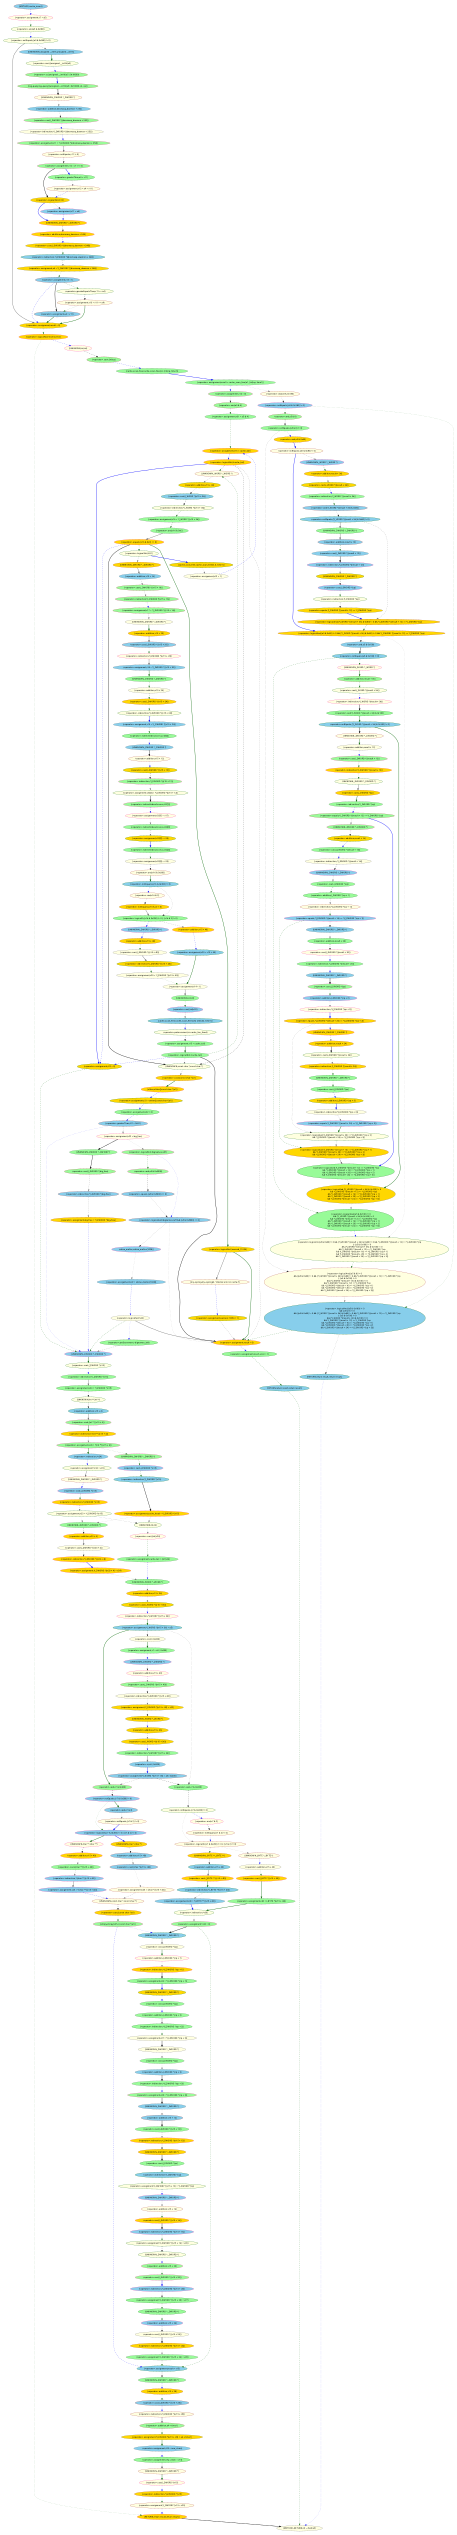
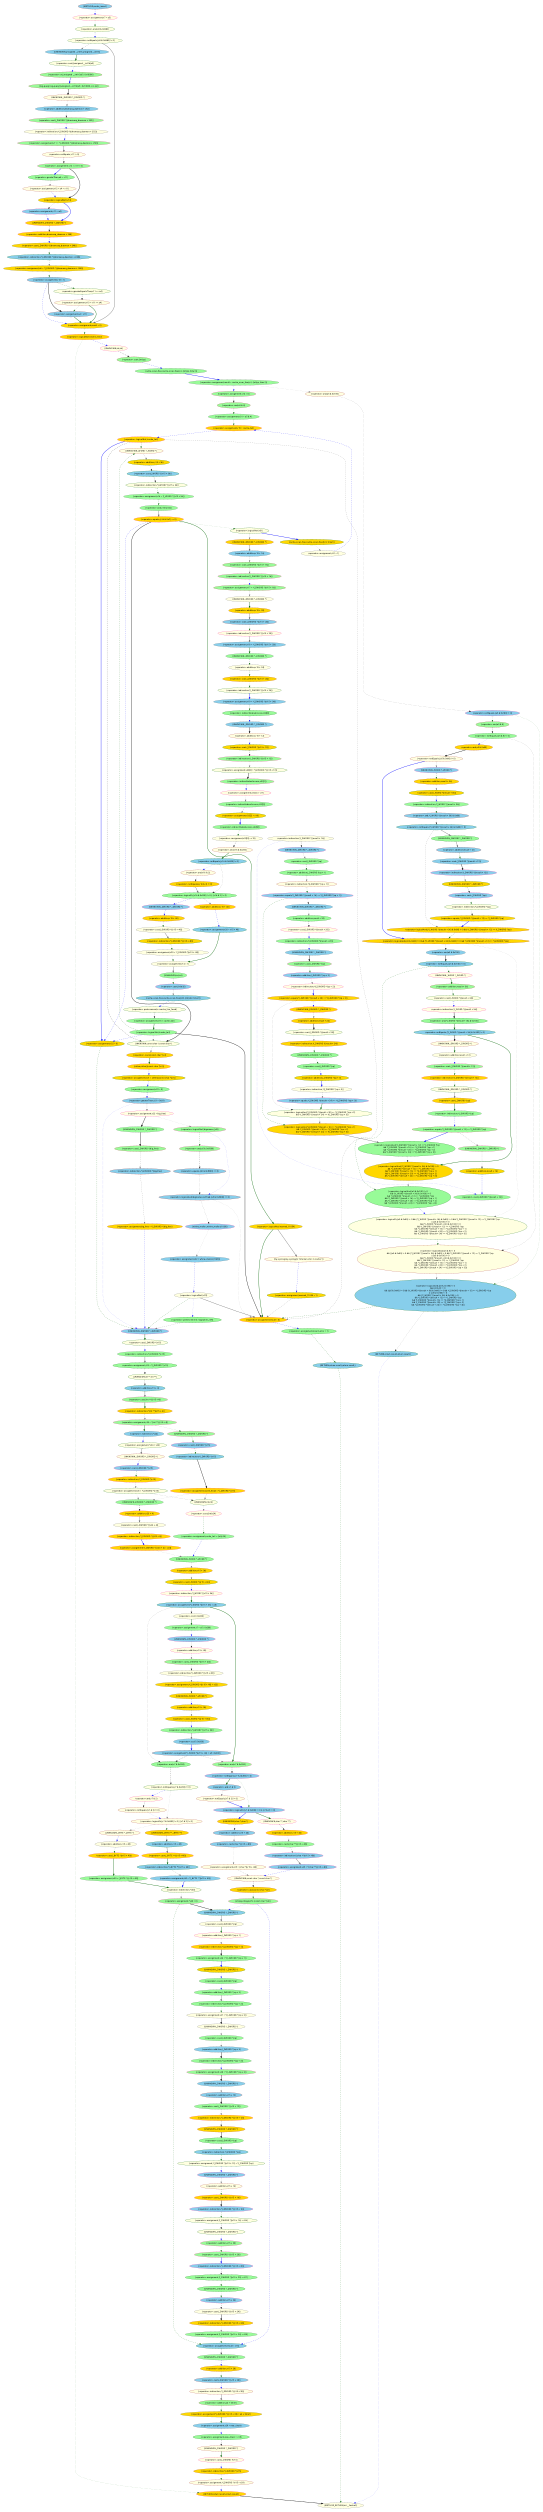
edge "(<operator>.and,a5 & 0x80)" -> "(<operator>.notEquals,(a5 & 0x80) != 0)": color blue -> black
edge "(<operator>.cast,(_DWORD *)(result + 16))" -> "(<operator>.indirection,*(_DWORD *)(result + 16))": reversed
